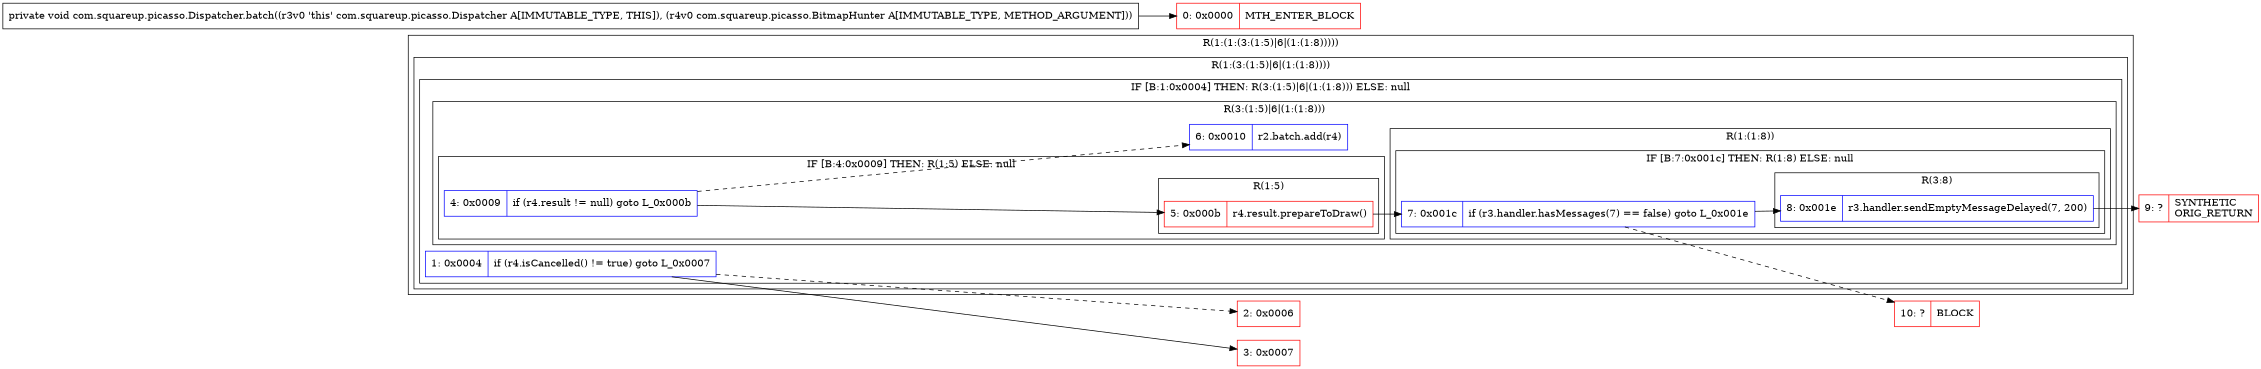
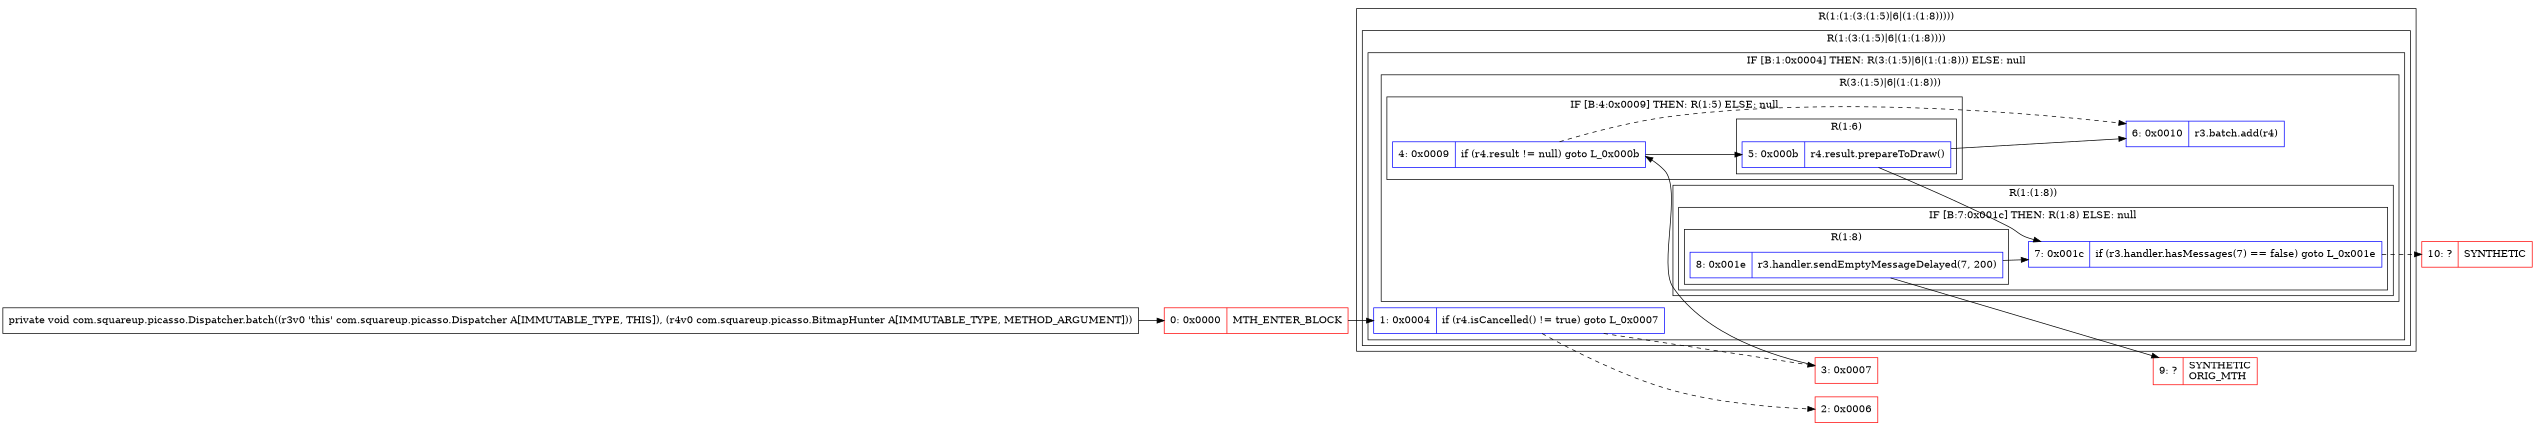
node "6: 0x0010": text "r2.batch.add(r4)" -> "r3.batch.add(r4)"
edge "5: 0x000b" -> "6: 0x0010": added
cluster "R(3:8)": label "R(3:8)" -> "R(1:8)"
cluster "R(1:5)": label "R(1:5)" -> "R(1:6)"
edge "7: 0x001c" -> "8: 0x001e": reversed
node "9: ?": text "ORIG_RETURN" -> "ORIG_MTH"
node "5: 0x000b": color red -> blue
edge "3: 0x0007" -> "4: 0x0009": added
edge "1: 0x0004" -> "3: 0x0007": style solid -> dashed
node "10: ?": text "BLOCK" -> "SYNTHETIC"
edge "0: 0x0000" -> "1: 0x0004": added
